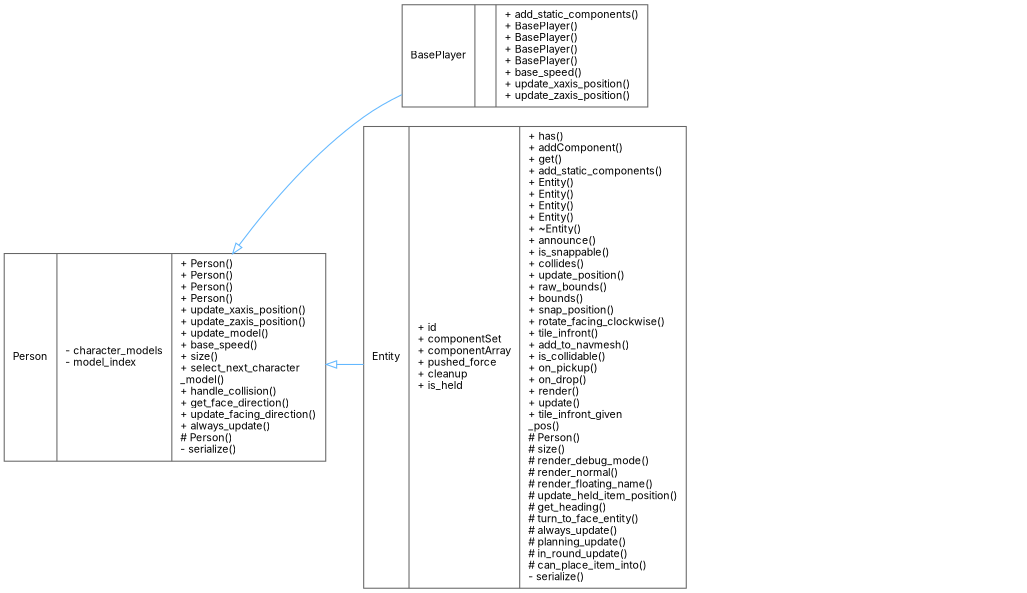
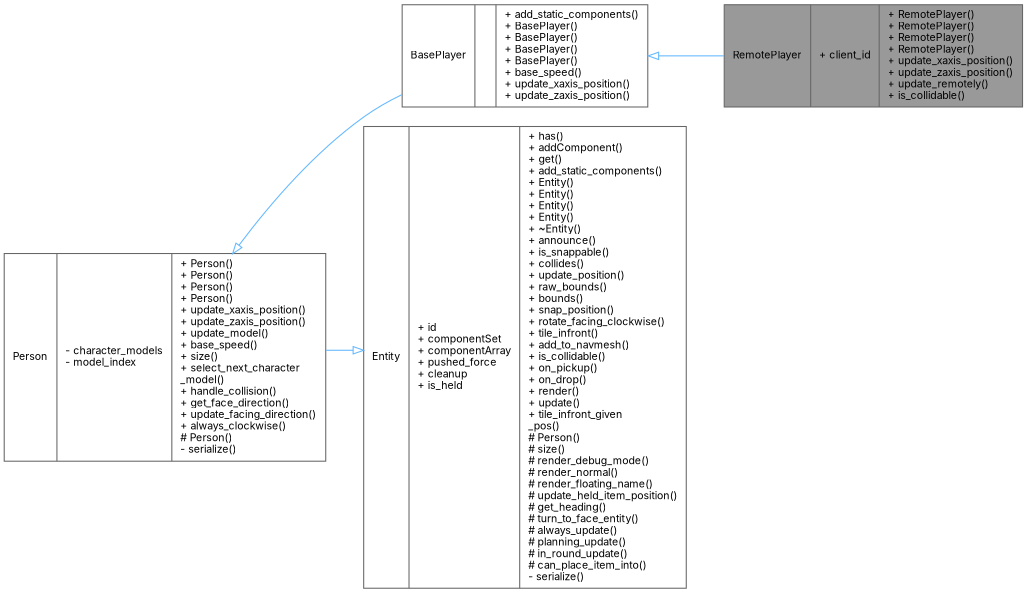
node "RemotePlayer": added
edge "Entity" -> "Person": reversed
node "Person": text "+ always_update()" -> "+ always_clockwise()"
